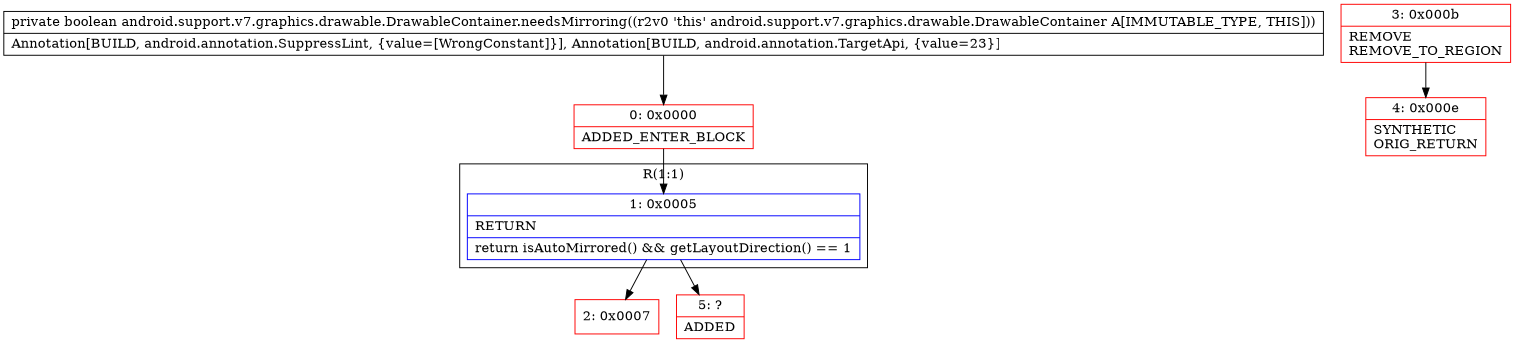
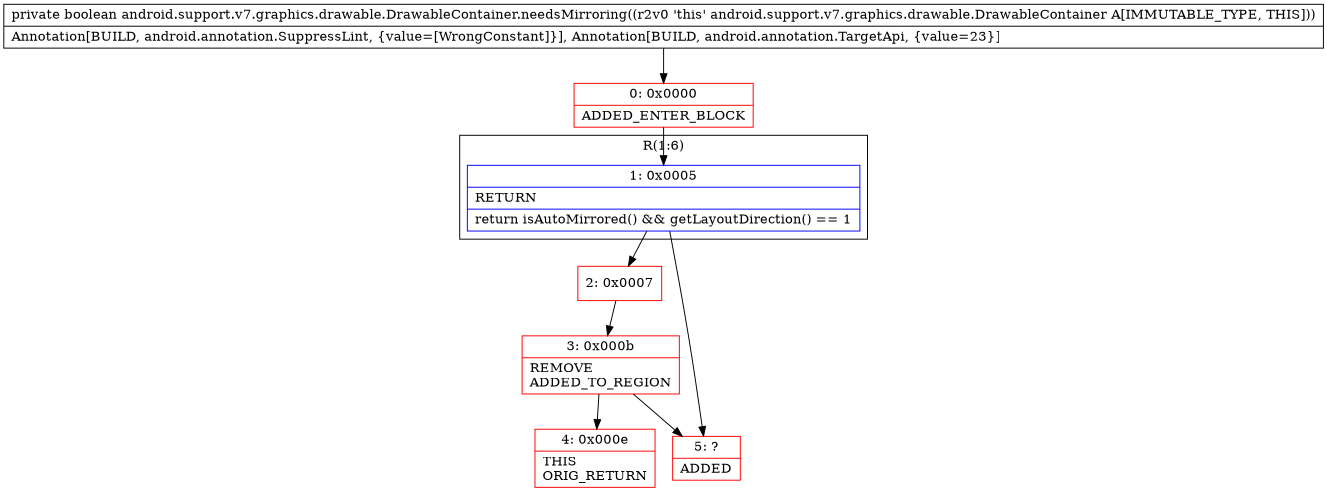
node "3: 0x000b": text "REMOVE_TO_REGION" -> "ADDED_TO_REGION"
node "4: 0x000e": text "SYNTHETIC" -> "THIS"
cluster "R(1:1)": label "R(1:1)" -> "R(1:6)"
edge "2: 0x0007" -> "3: 0x000b": added
edge "3: 0x000b" -> "5: ?": added
